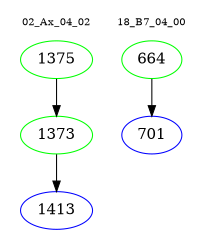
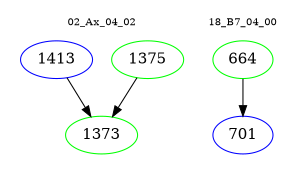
edge "1373" -> "1413": reversed
